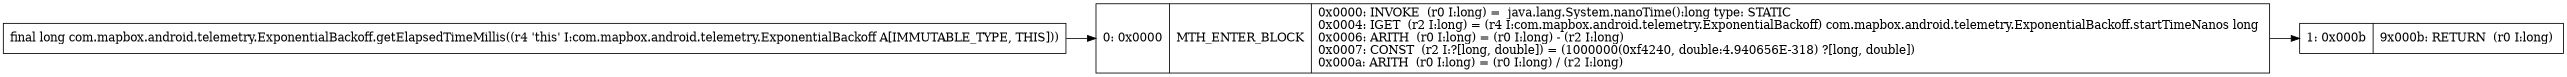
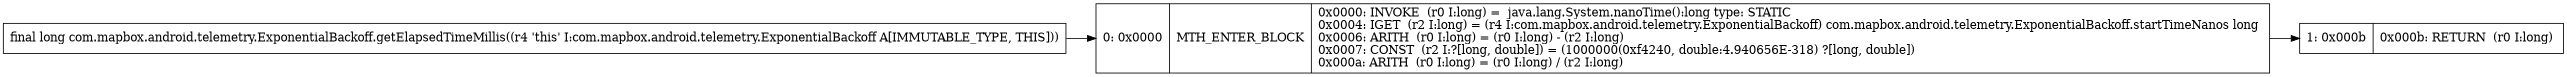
node "1: 0x000b": text "9x000b: RETURN  (r0 I:long)" -> "0x000b: RETURN  (r0 I:long)"
